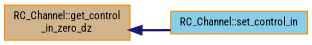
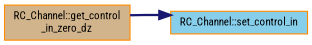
edge "RC_Channel::set_control_in" -> "RC_Channel::get_control _in_zero_dz": reversed
